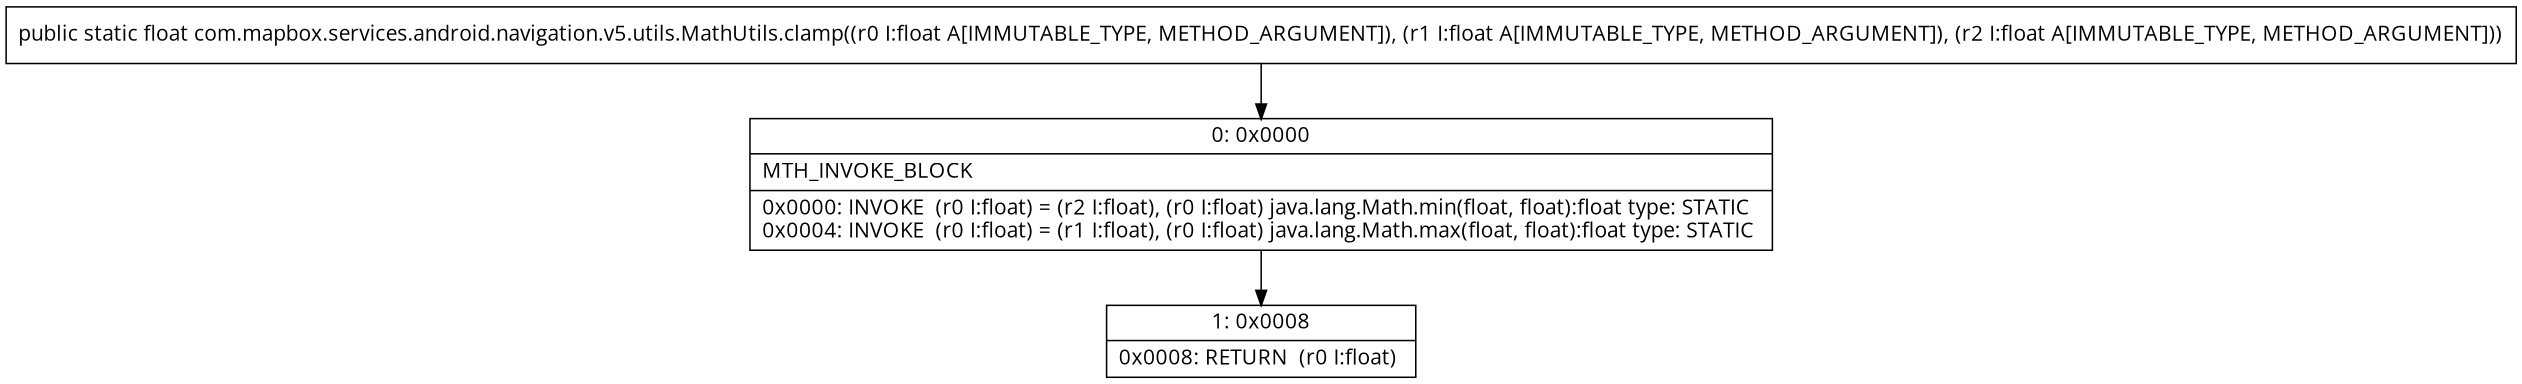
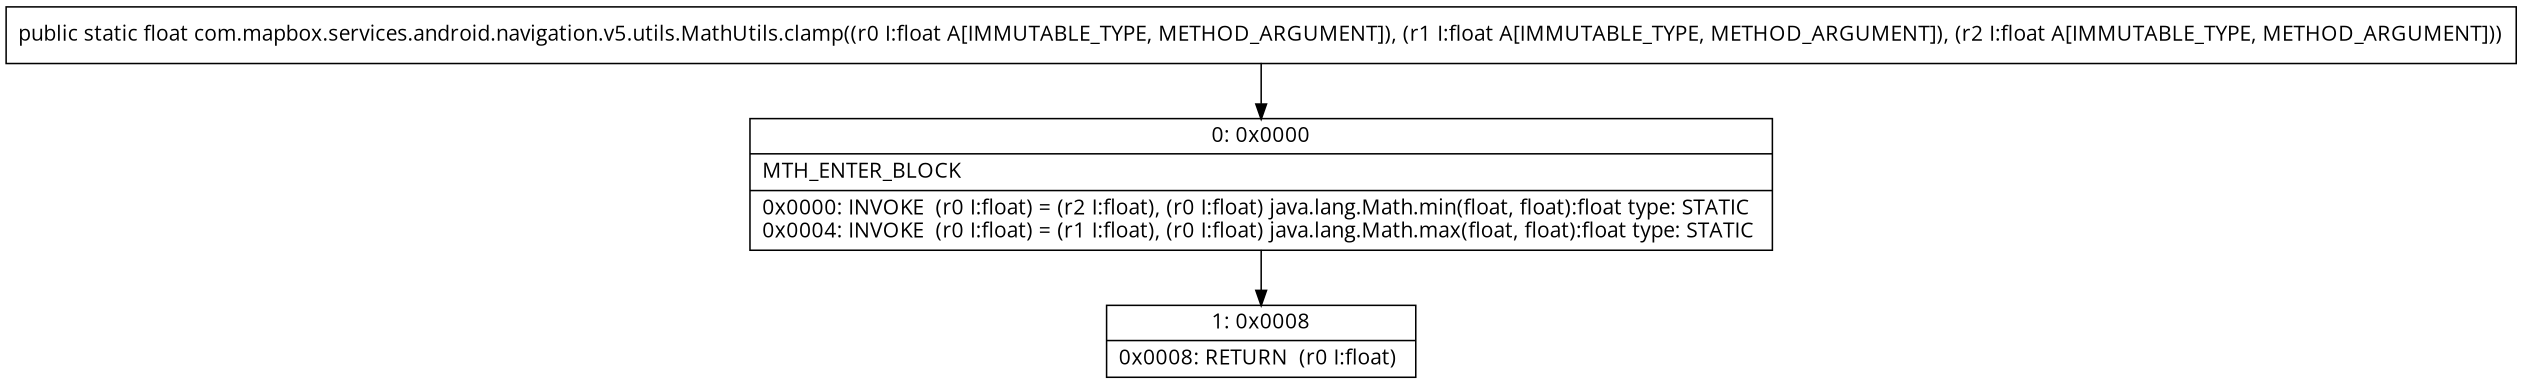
node "0: 0x0000": text "MTH_INVOKE_BLOCK" -> "MTH_ENTER_BLOCK"
